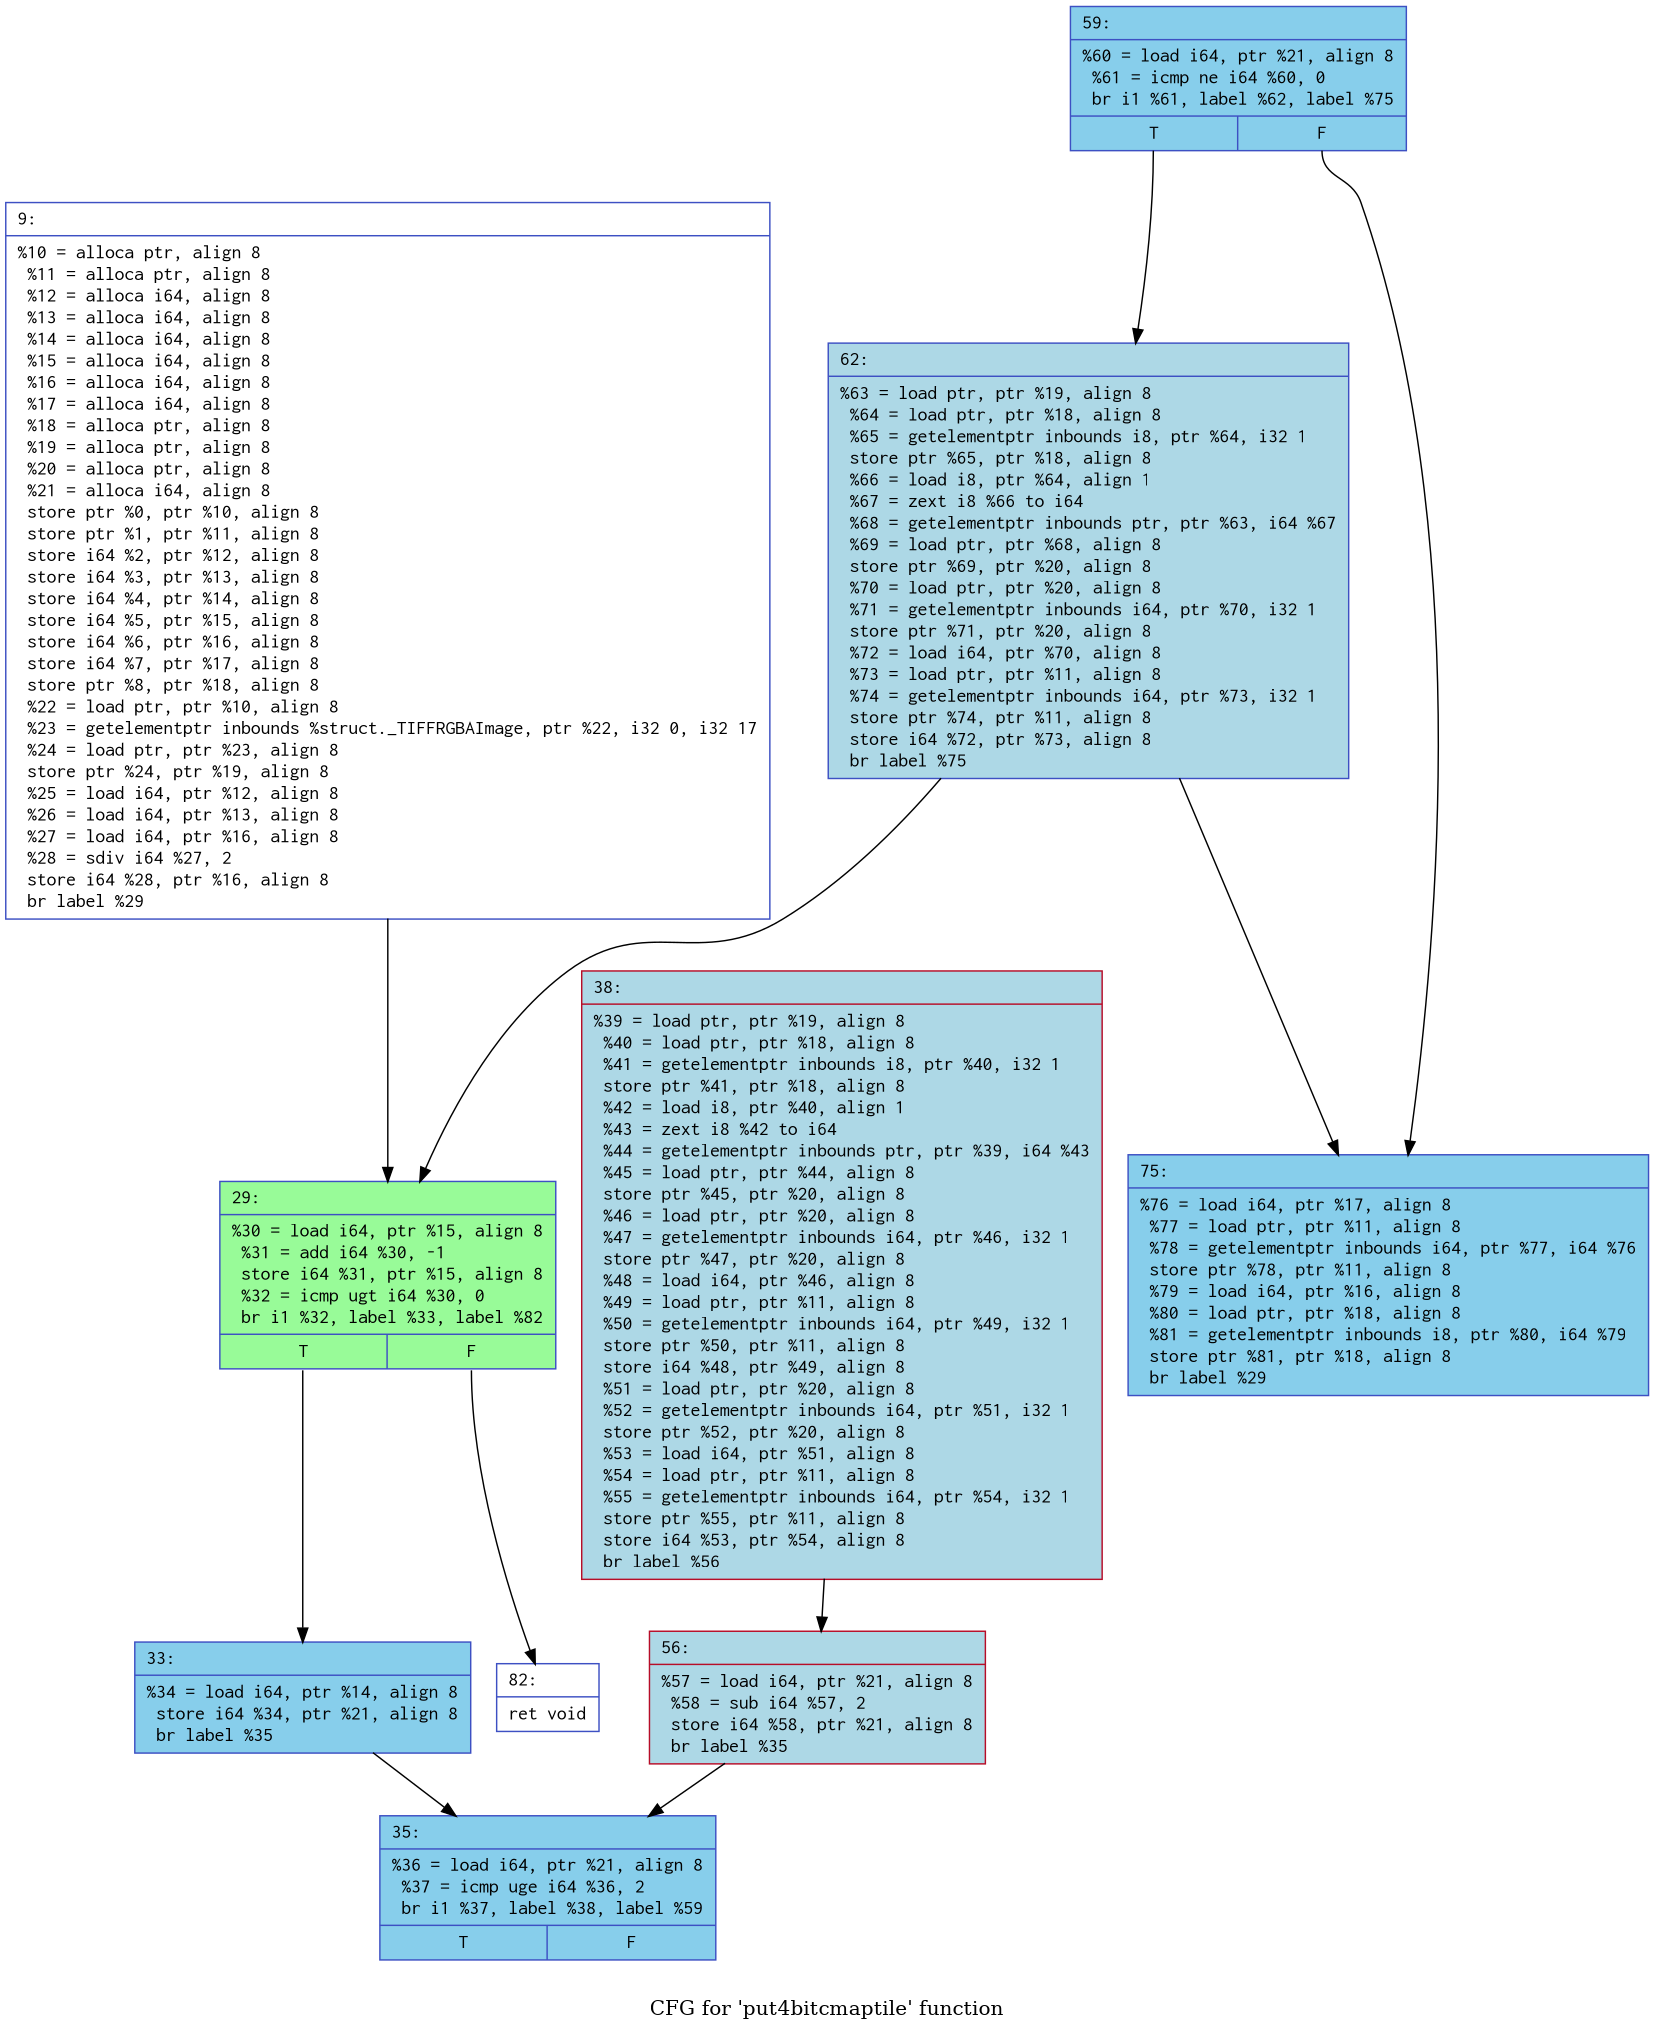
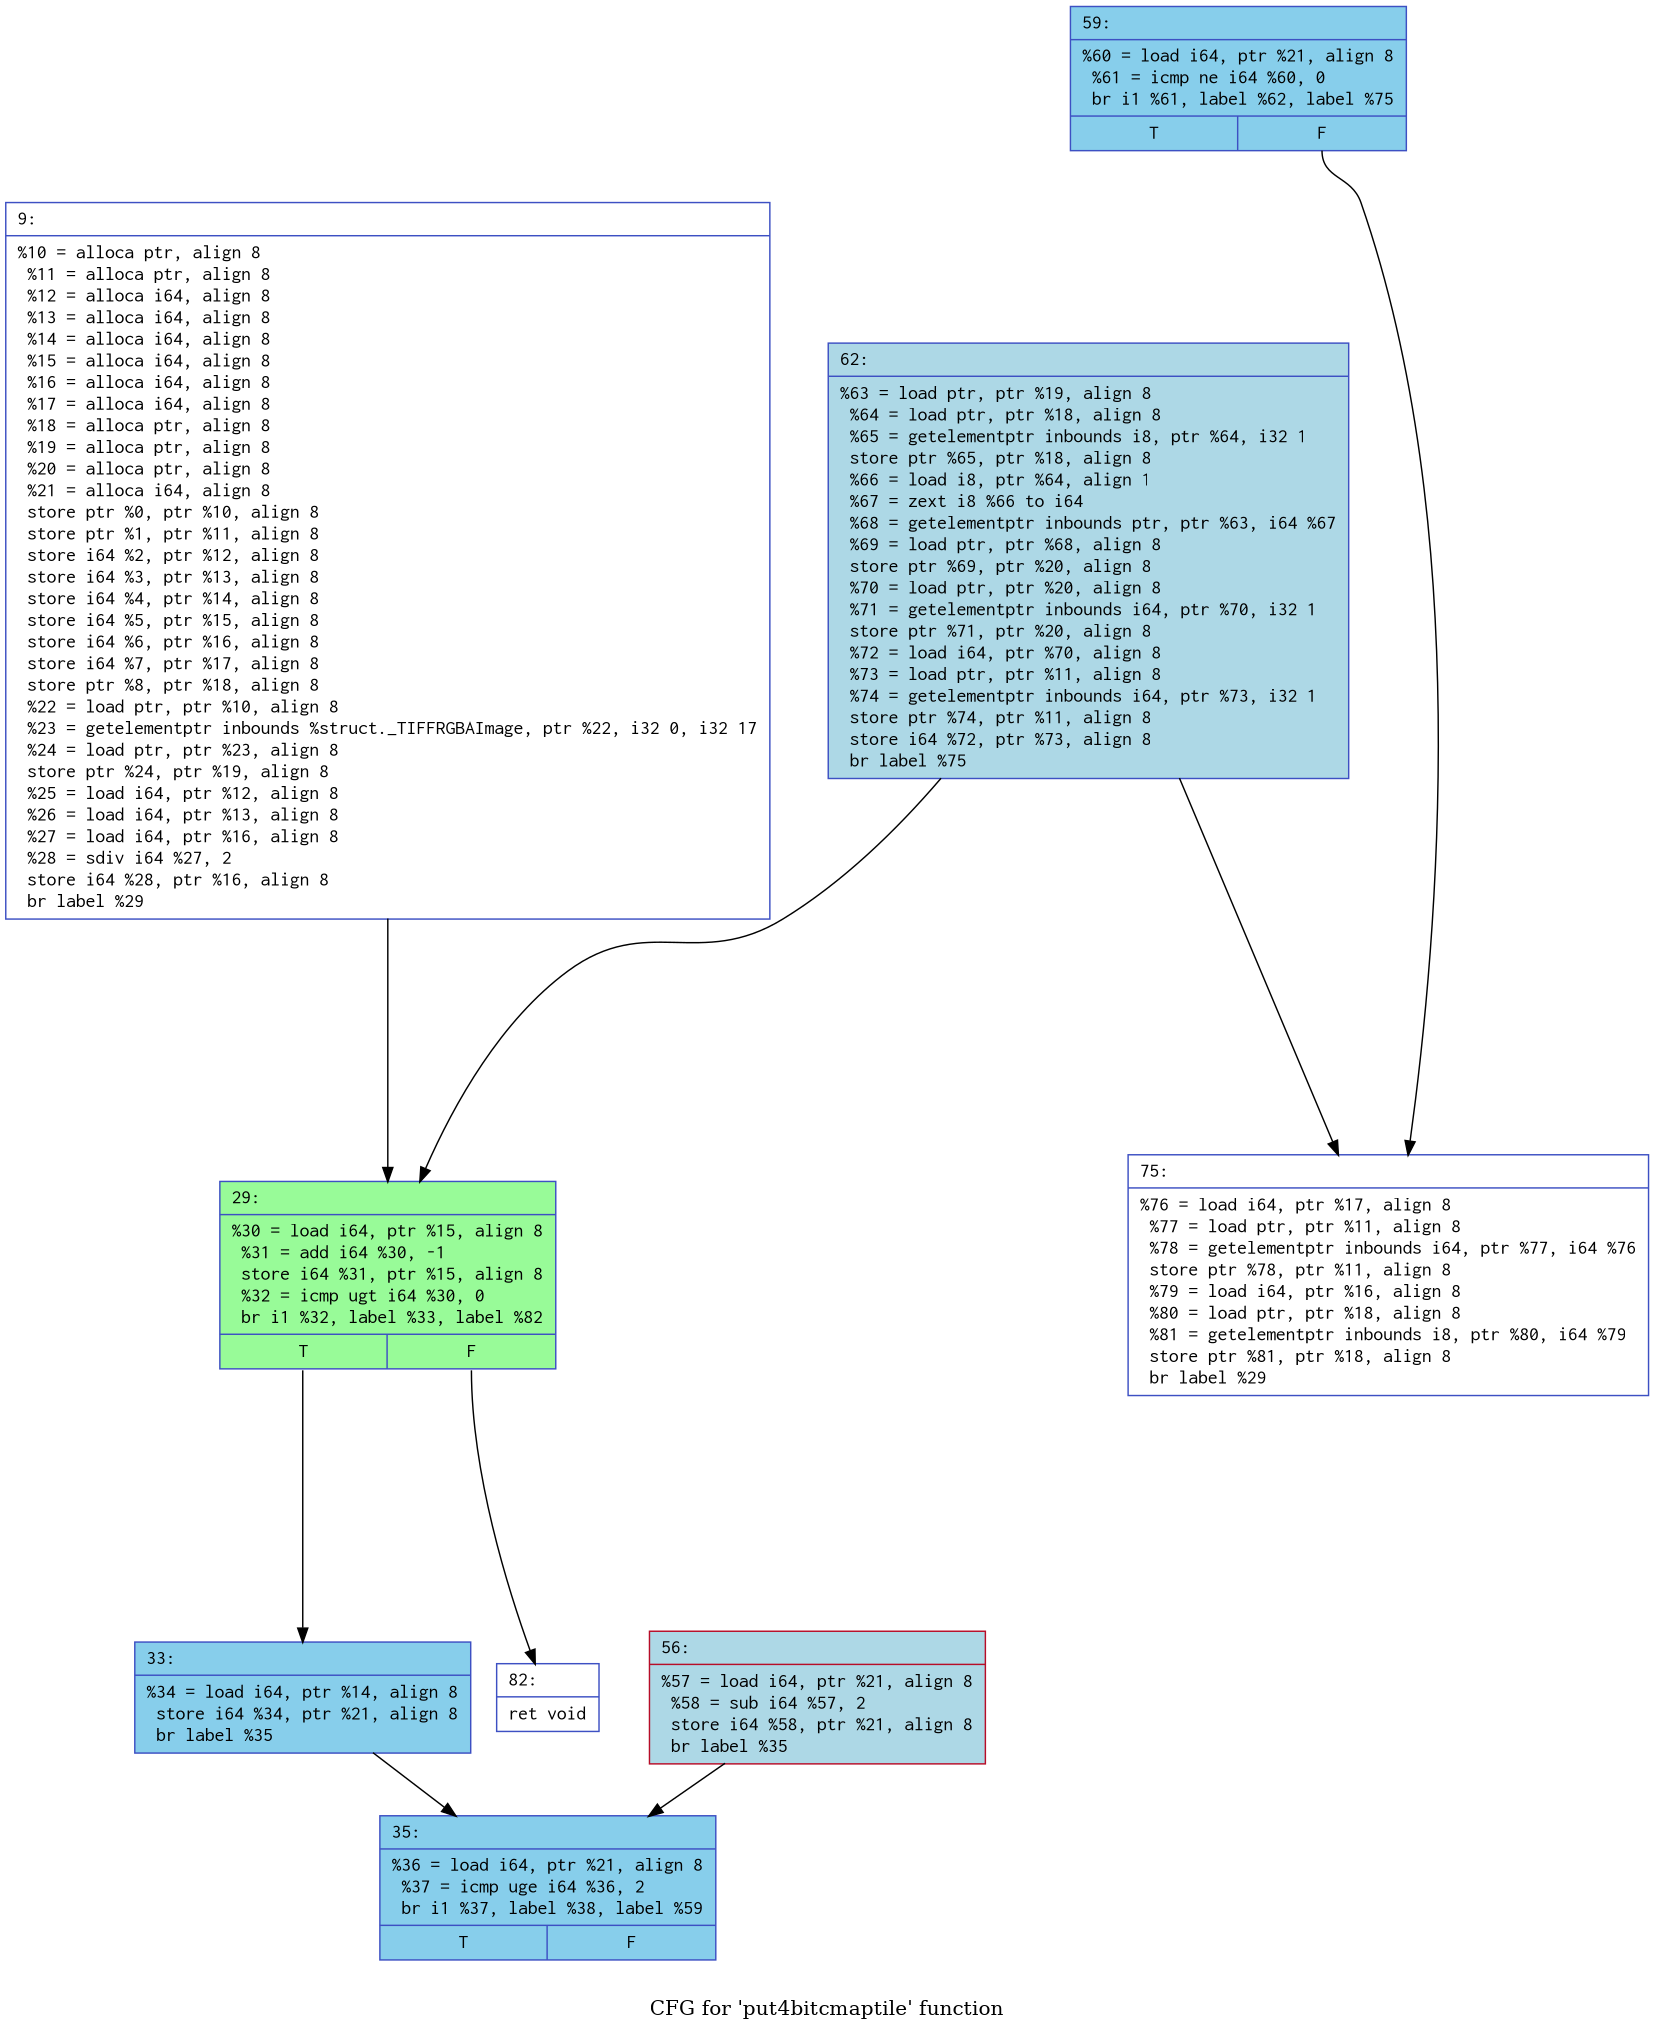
edge "59:" -> "62:": removed
node "38:": removed
node "75:": fillcolor skyblue -> white
